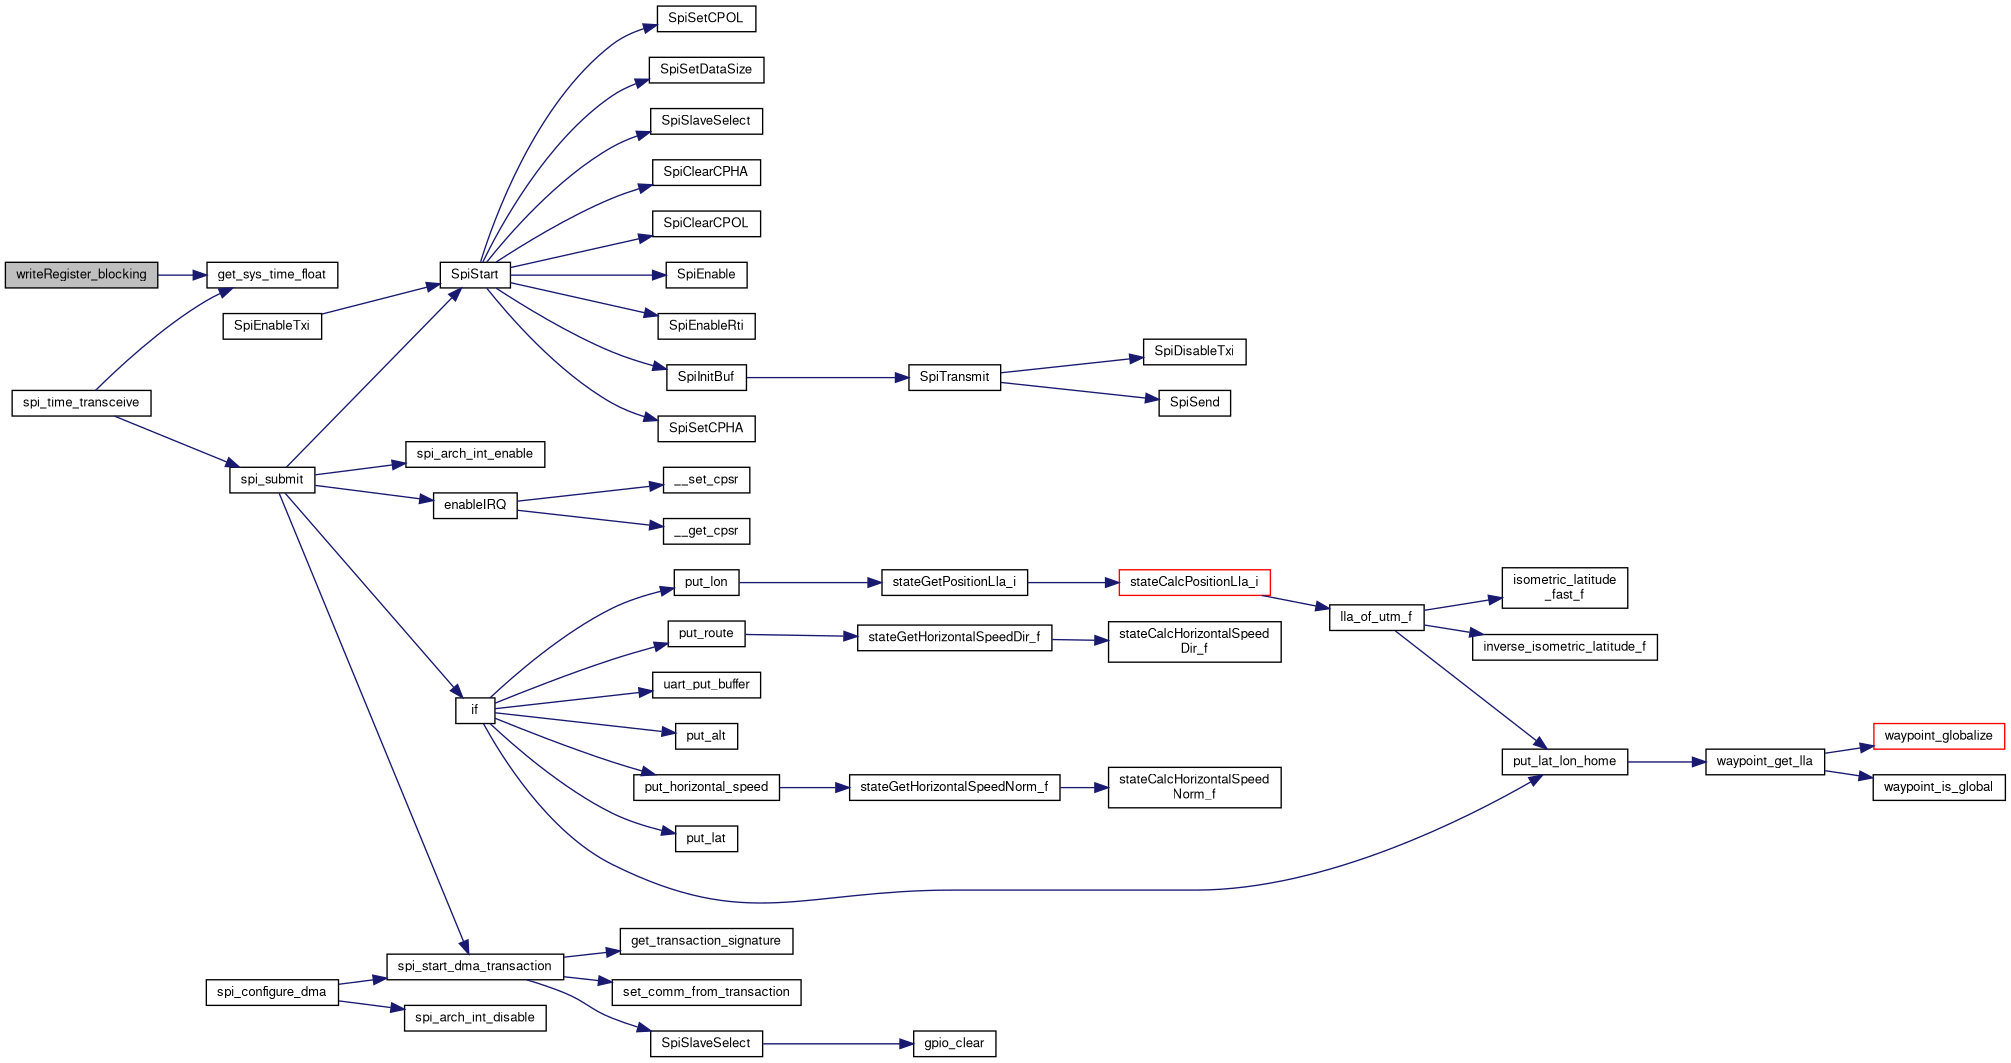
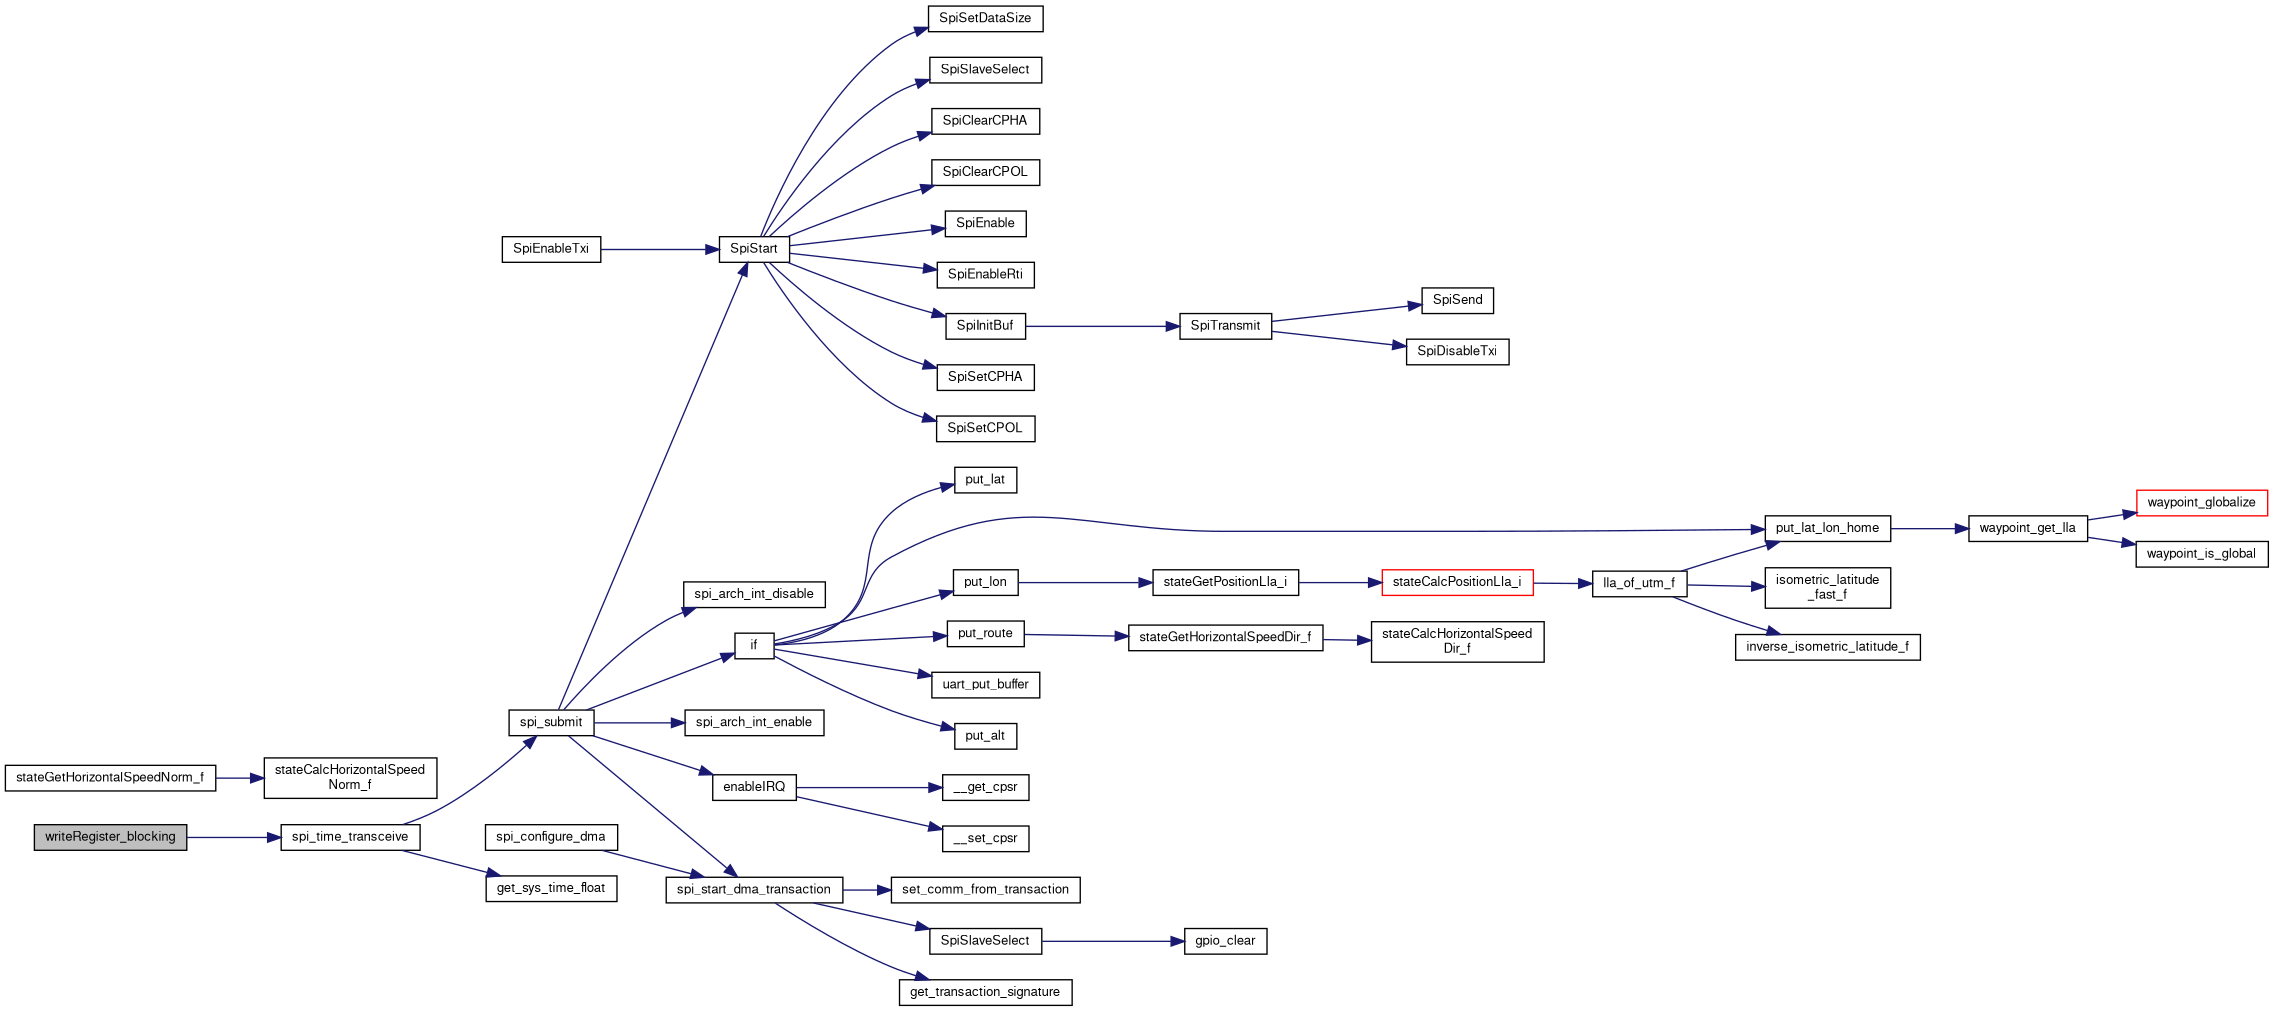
edge "writeRegister_blocking" -> "get_sys_time_float": now "writeRegister_blocking" -> "spi_time_transceive"
node "put_horizontal_speed": removed
edge "spi_configure_dma" -> "spi_arch_int_disable": now "spi_submit" -> "spi_arch_int_disable"
